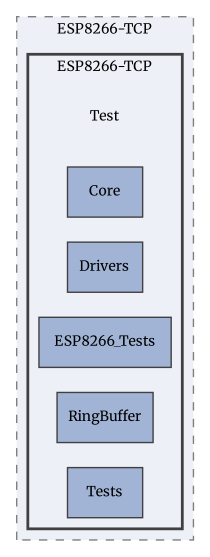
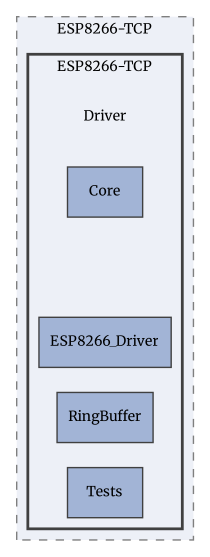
node "Test": label "Test" -> "Driver"
node "Drivers": removed
node "ESP8266_Tests": label "ESP8266_Tests" -> "ESP8266_Driver"
